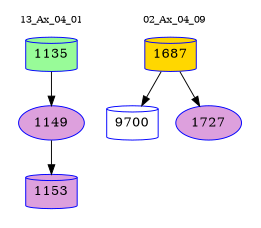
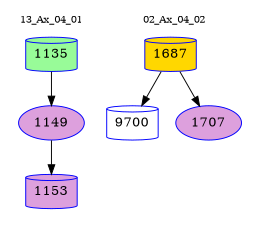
cluster "02_Ax_04_09": label "02_Ax_04_09" -> "02_Ax_04_02"
node "1727": label "1727" -> "1707"
